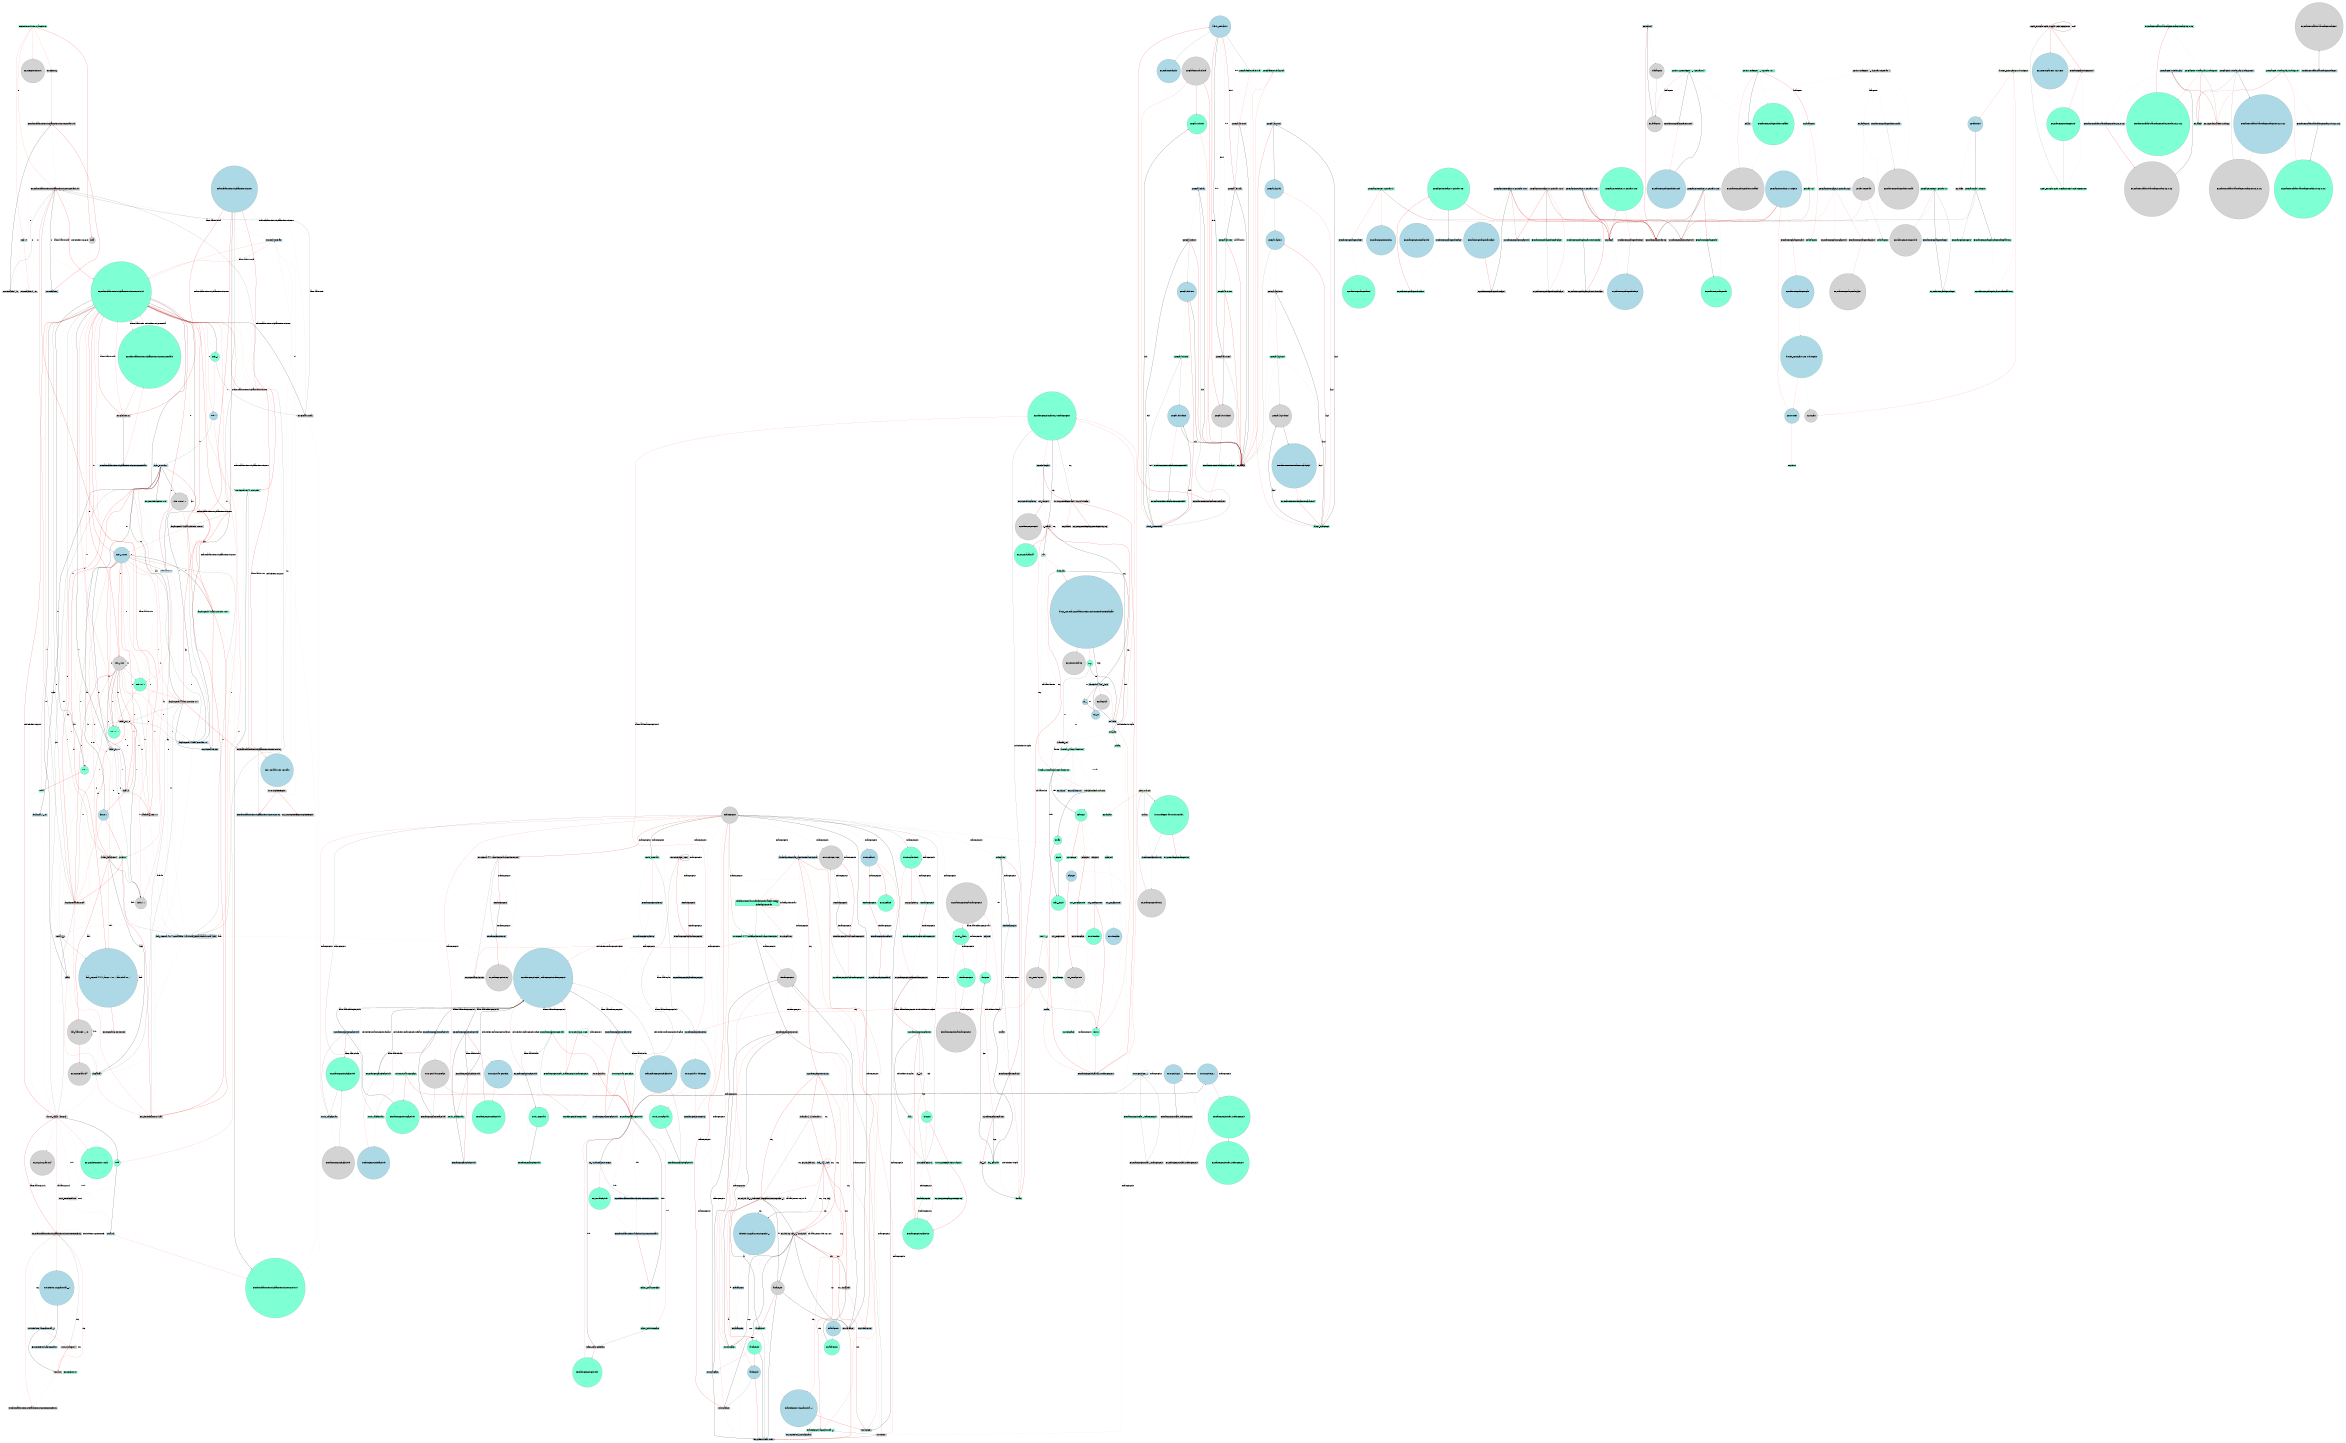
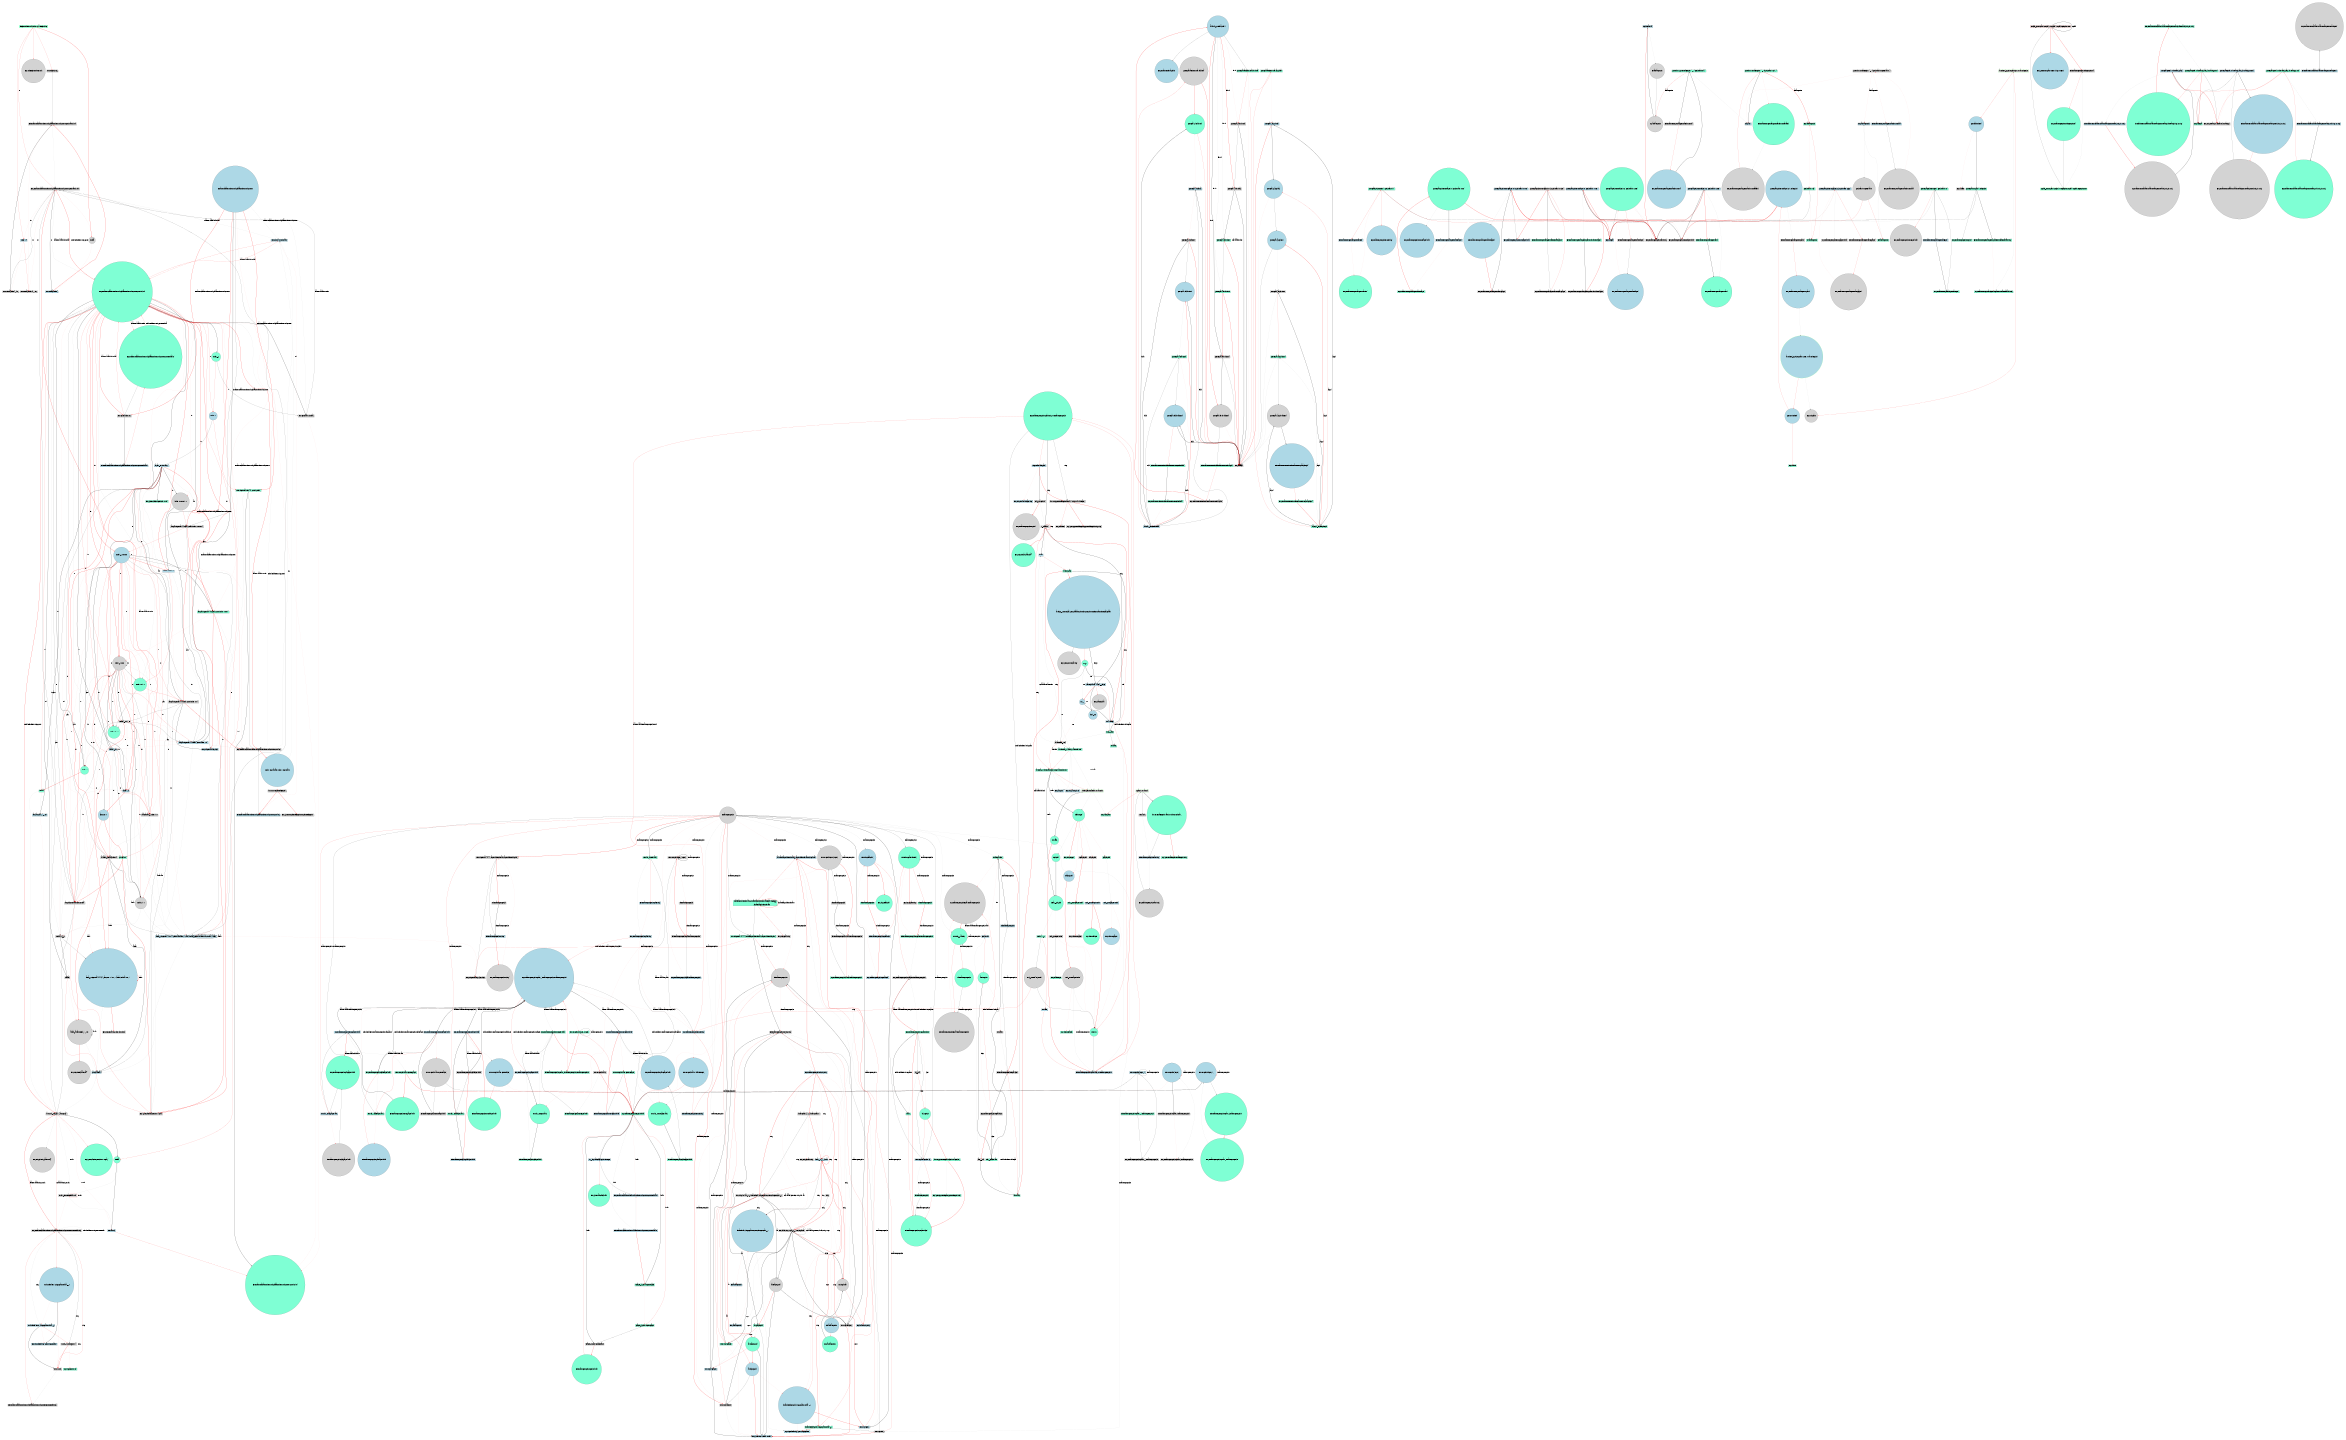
node "ToQuantity Humanizer.Bytes.ByteSize.AddMegabytes(double)": label "ToQuantity Humanizer.Bytes.ByteSize.AddMegabytes(double)" -> "Entry Humanizer.Bytes.ByteSize.AddMegabytes(double)"
node "n.ToString(format)": shape folder -> circle
